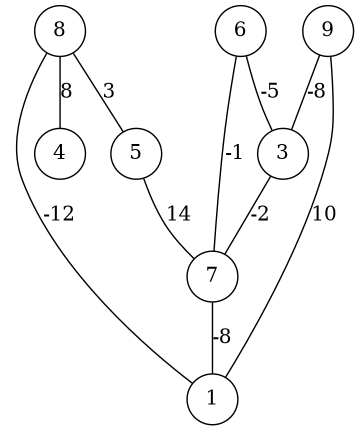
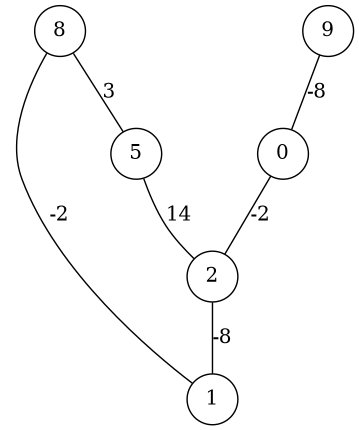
node "6": removed
node "4": removed
node "3": label "3" -> "0"
edge "8" -- "1": label "-12" -> "-2"
edge "9" -- "1": removed, label "10"
node "7": label "7" -> "2"
